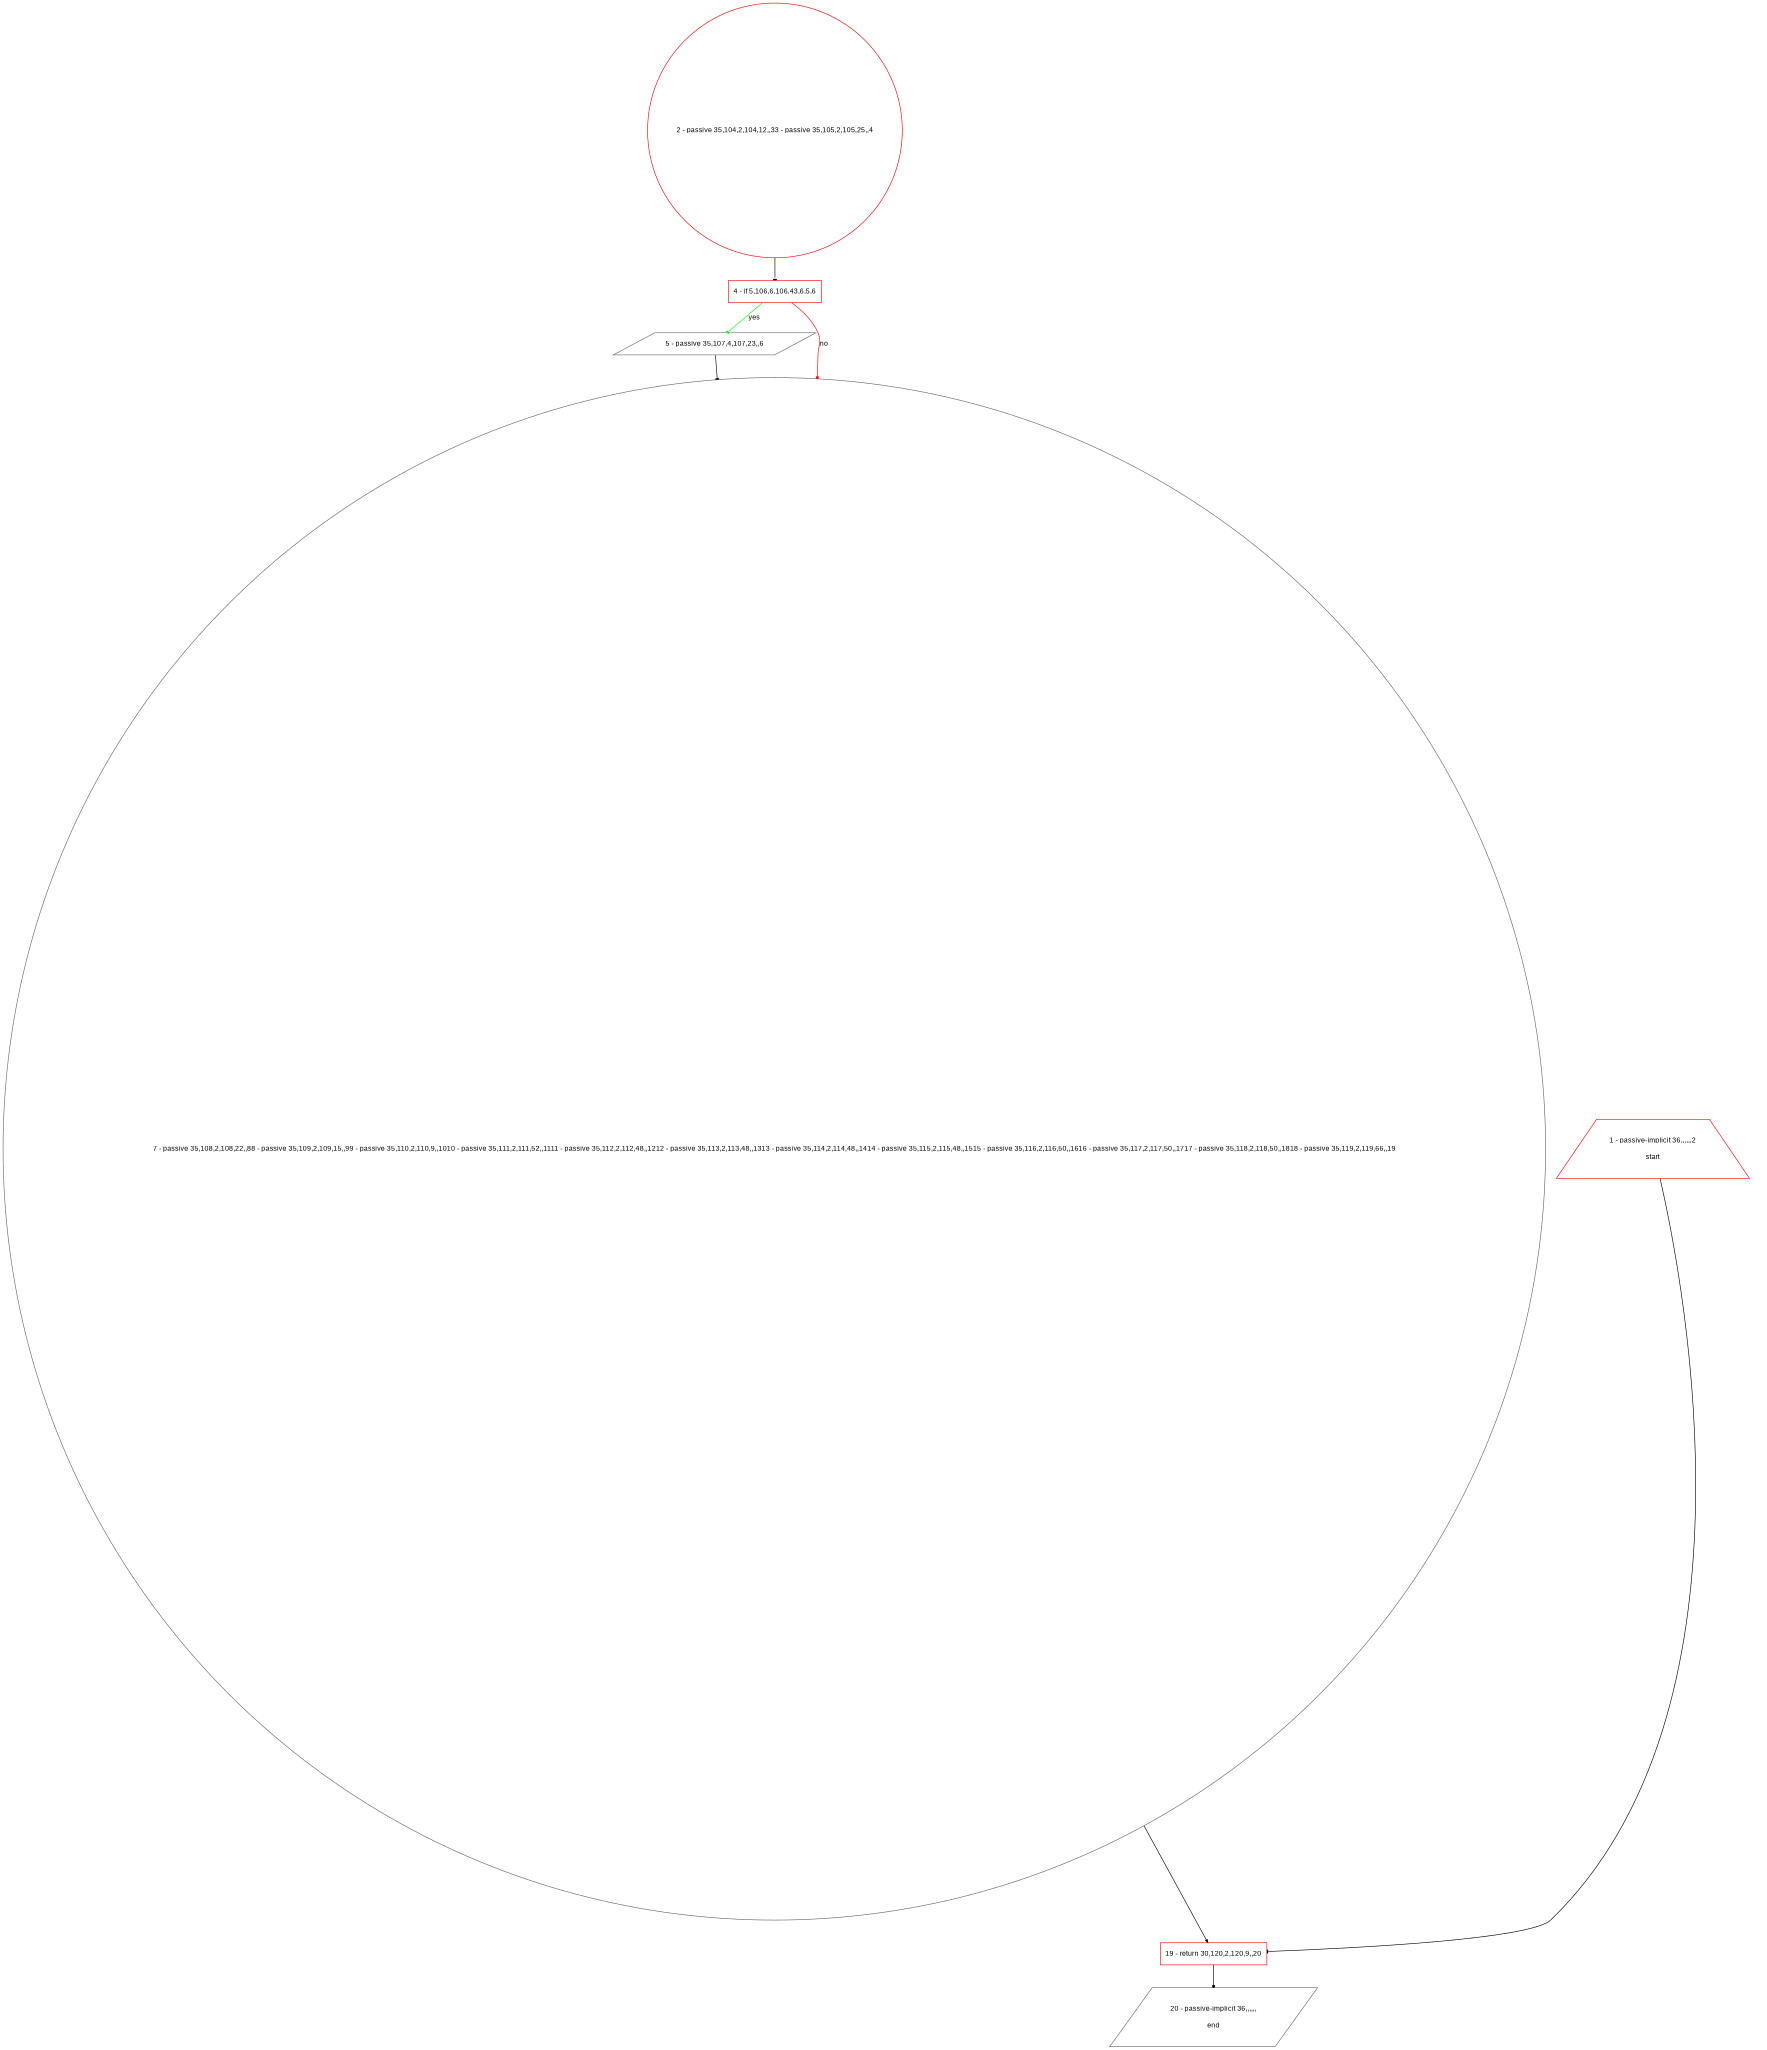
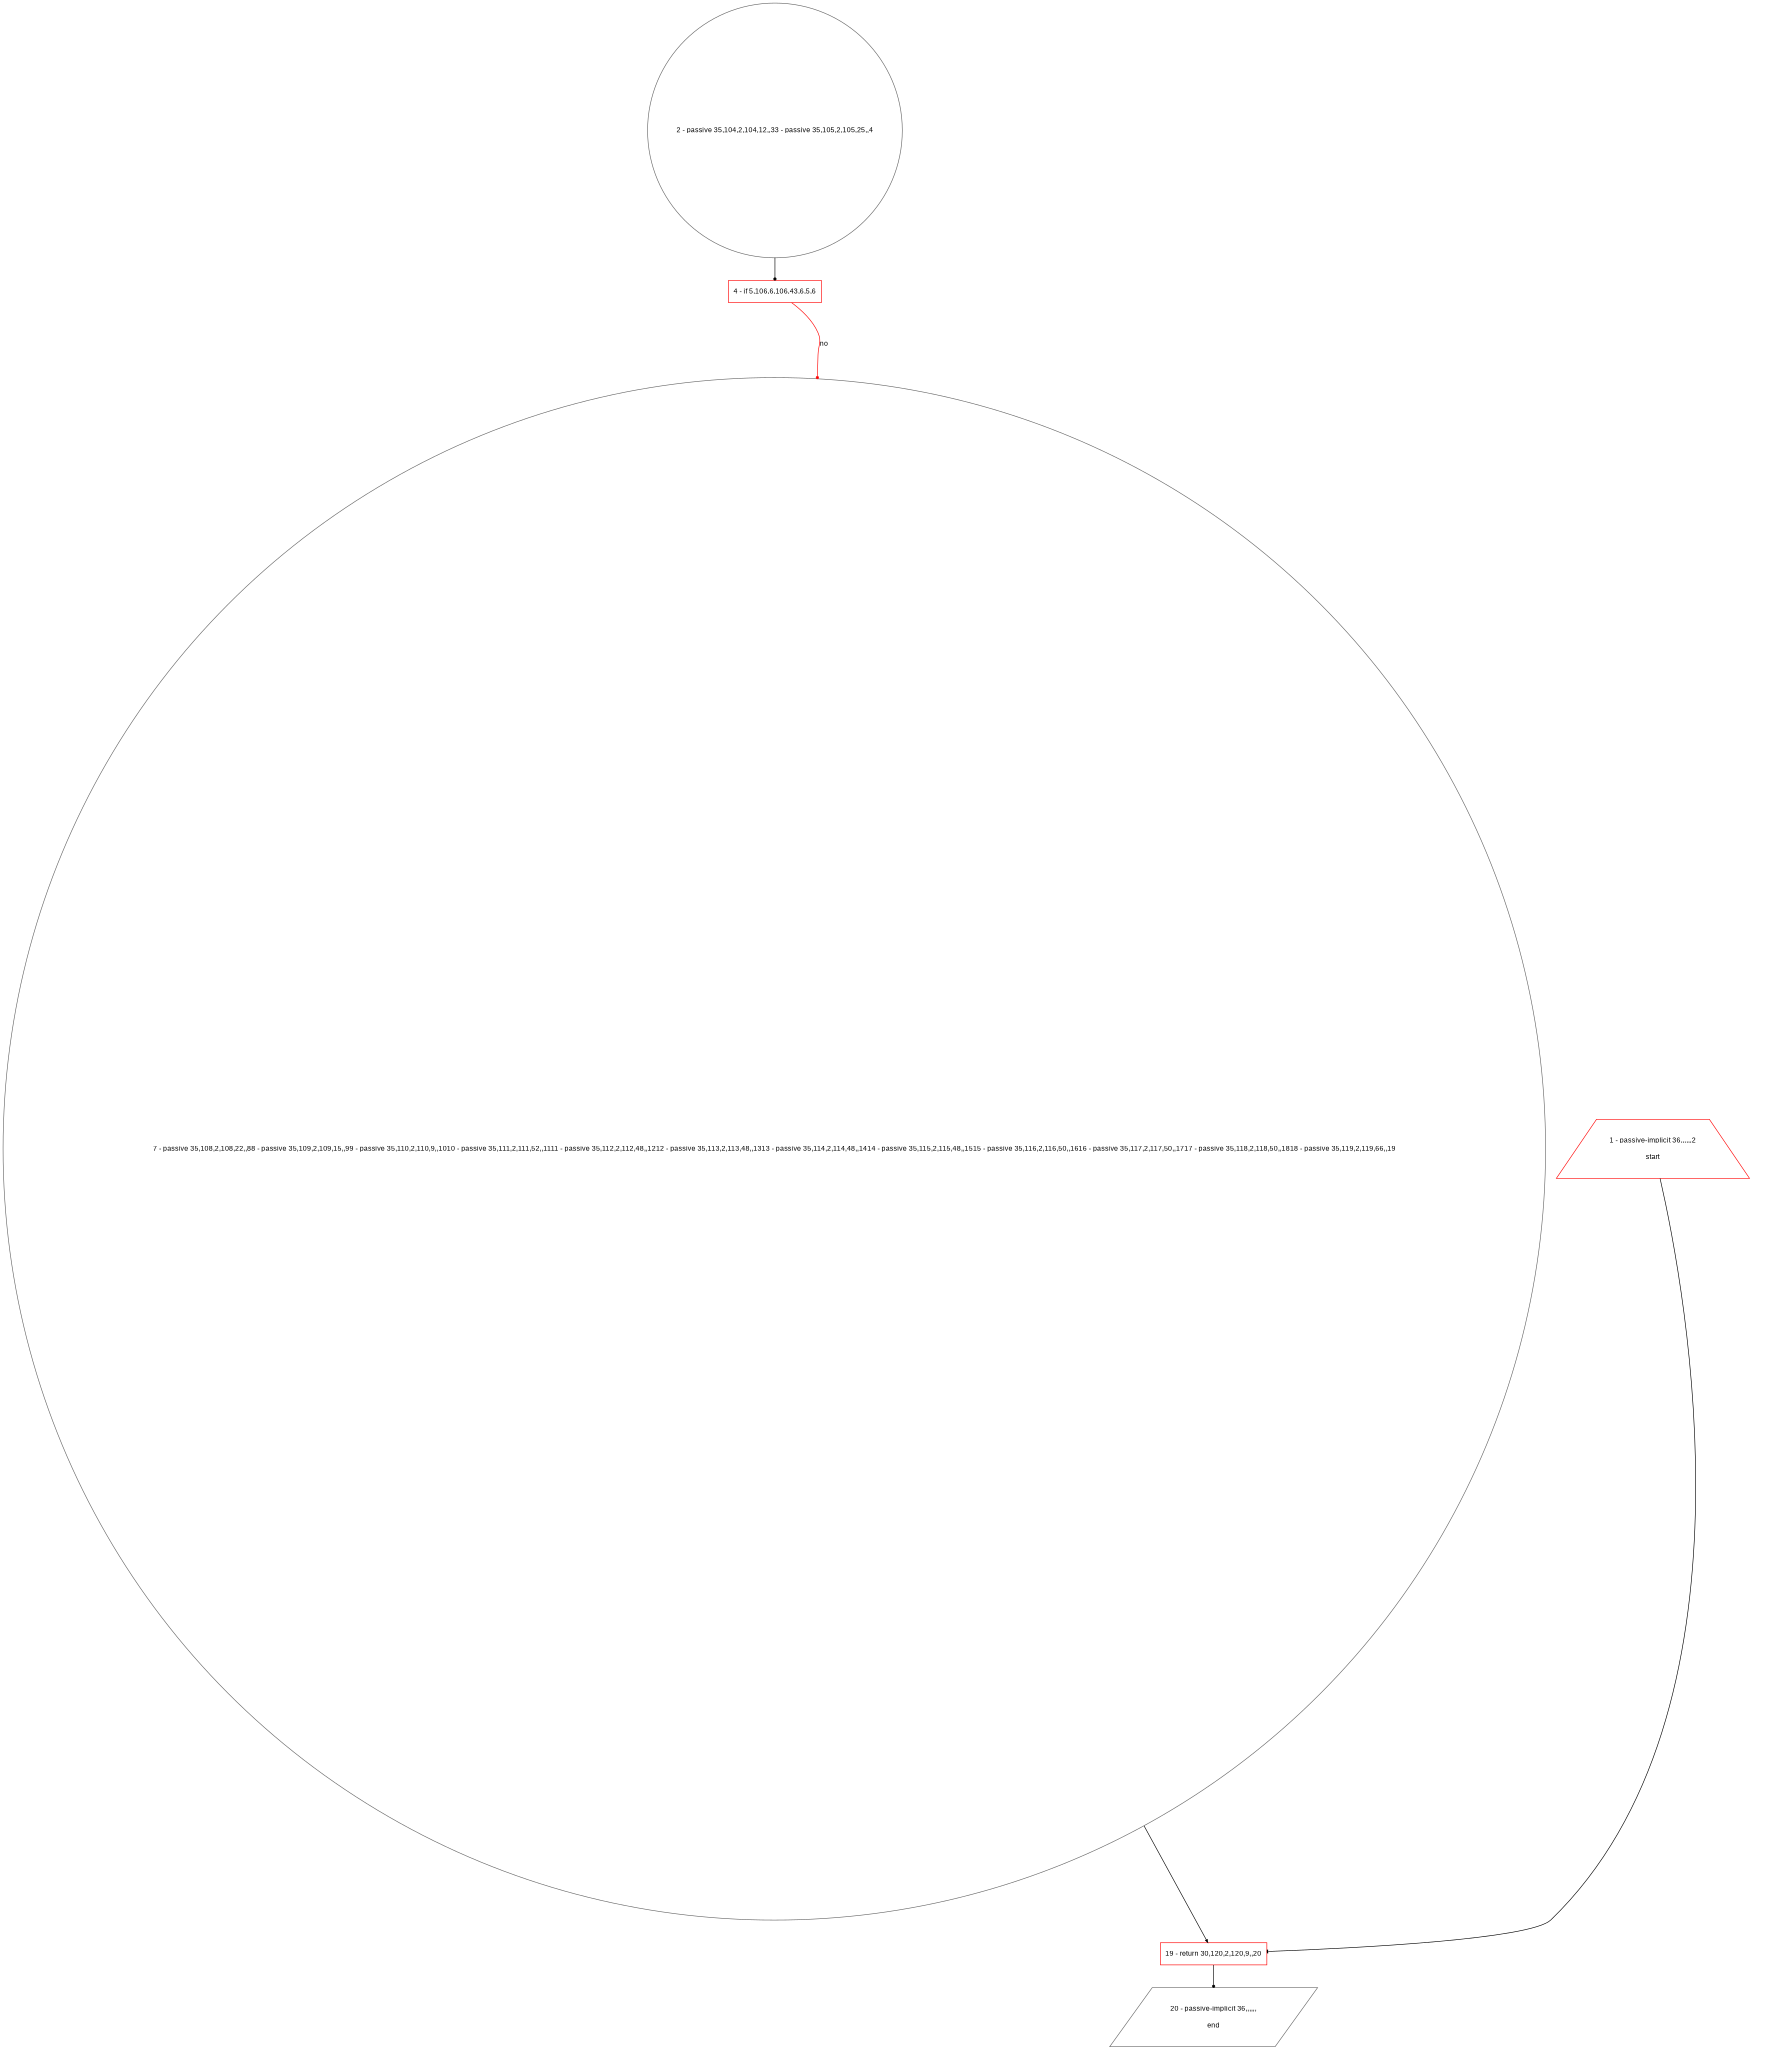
node "2 - passive 35,104,2,104,12,,33 - passive 35,105,2,105,25,,4": color red -> gray40
edge "2 - passive 35,104,2,104,12,,33 - passive 35,105,2,105,25,,4" -> "4 - if 5,106,6,106,43,6,5,6": arrowhead tee -> dot
node "5 - passive 35,107,4,107,23,,6": removed
